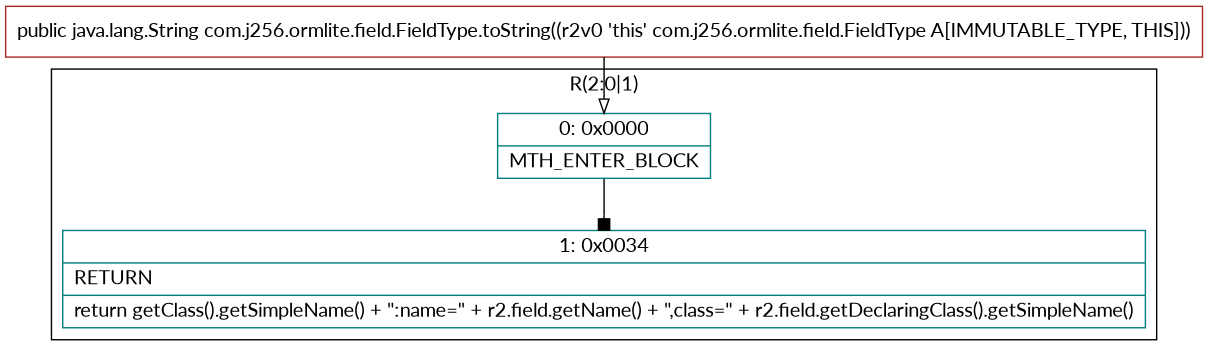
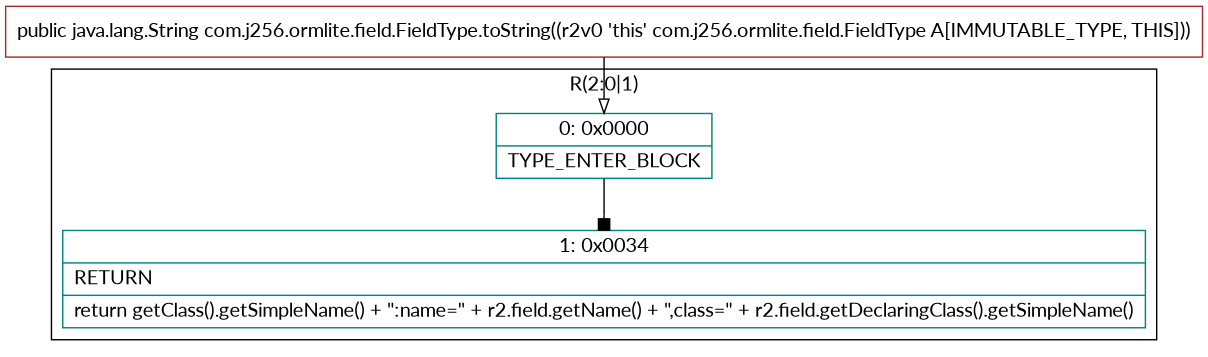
node "0: 0x0000": text "MTH_ENTER_BLOCK" -> "TYPE_ENTER_BLOCK"
